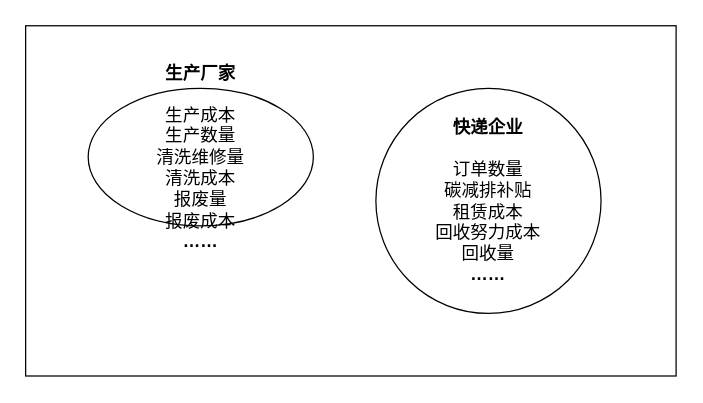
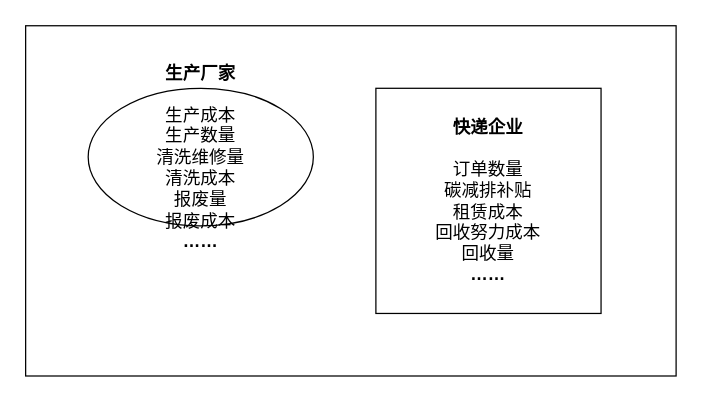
node "快递企业 订单数量 碳减排补贴 租赁成本 回收努力成本 回收量 ……": shape ellipse -> rectangle
